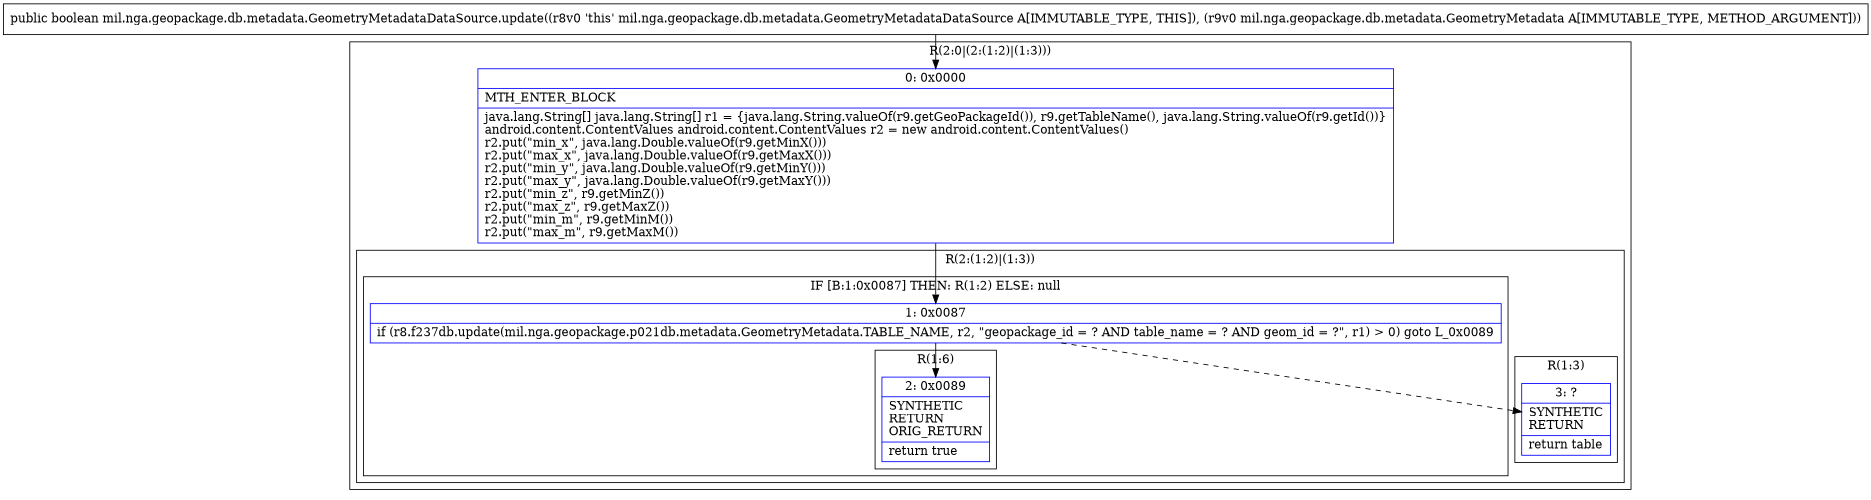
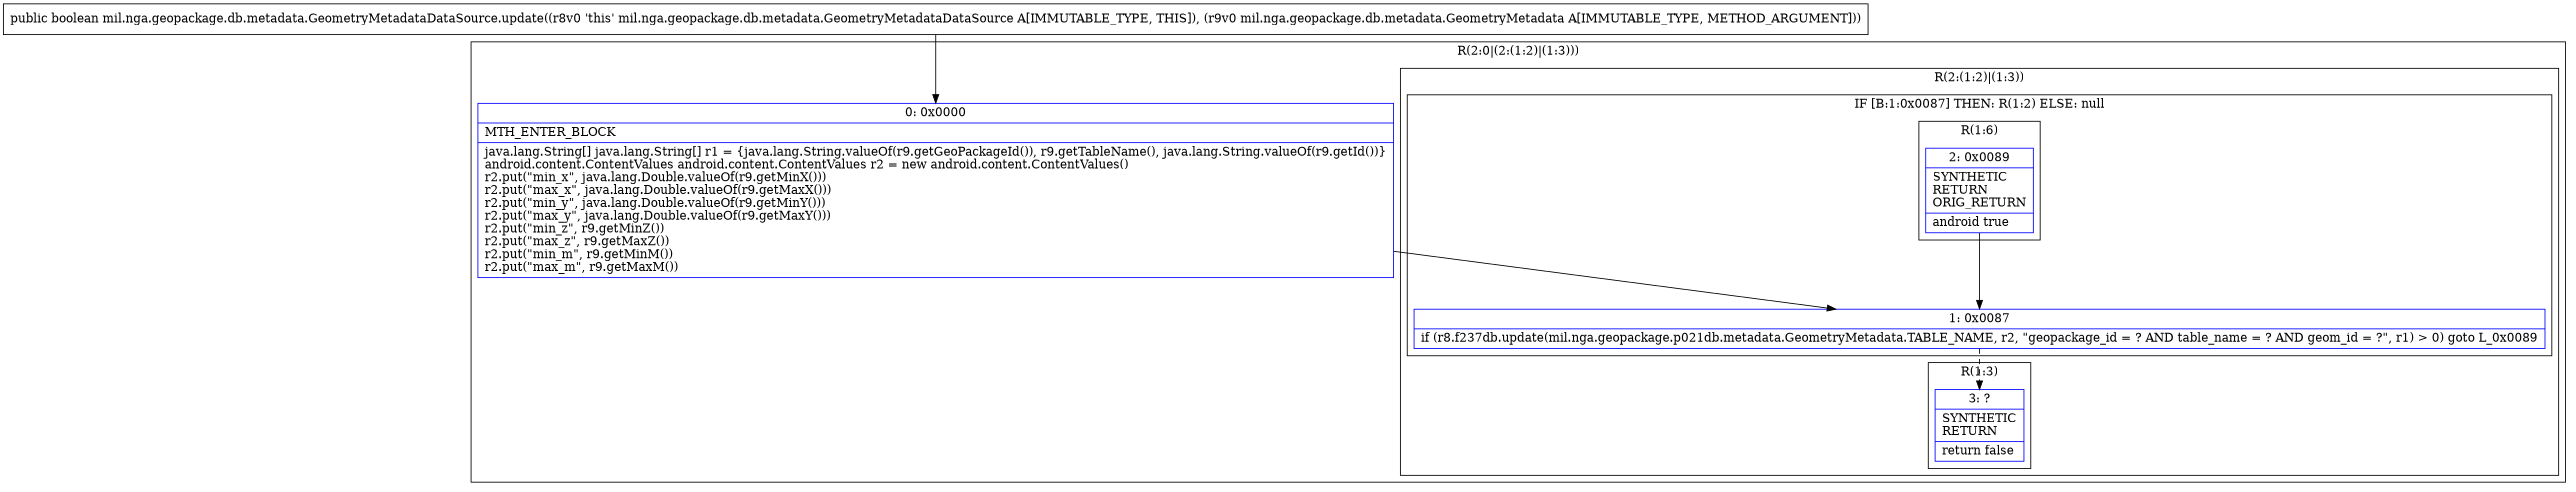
edge "1: 0x0087" -> "2: 0x0089": reversed
node "3: ?": text "return table" -> "return false"
node "2: 0x0089": text "return true" -> "android true"
